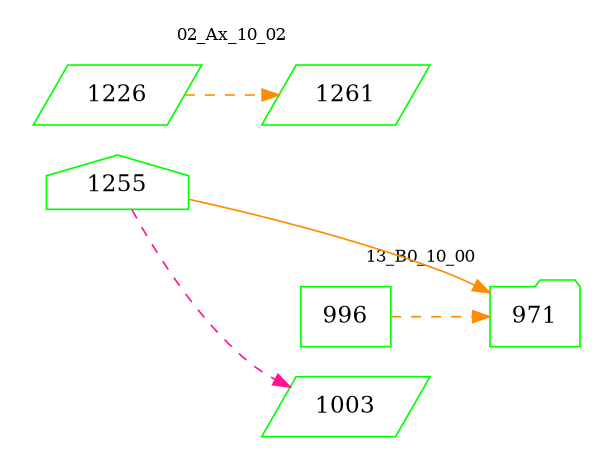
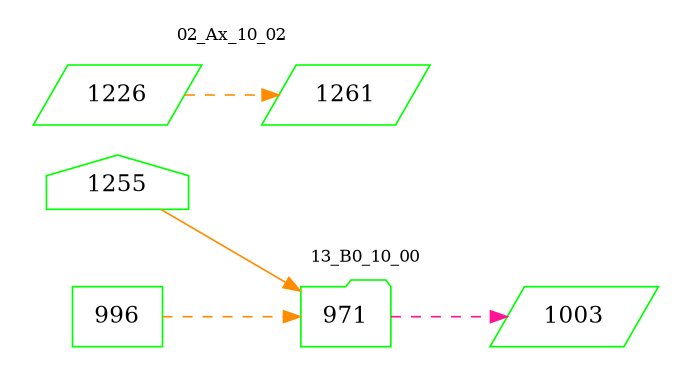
edge "1255" -> "1003": now "971" -> "1003"
